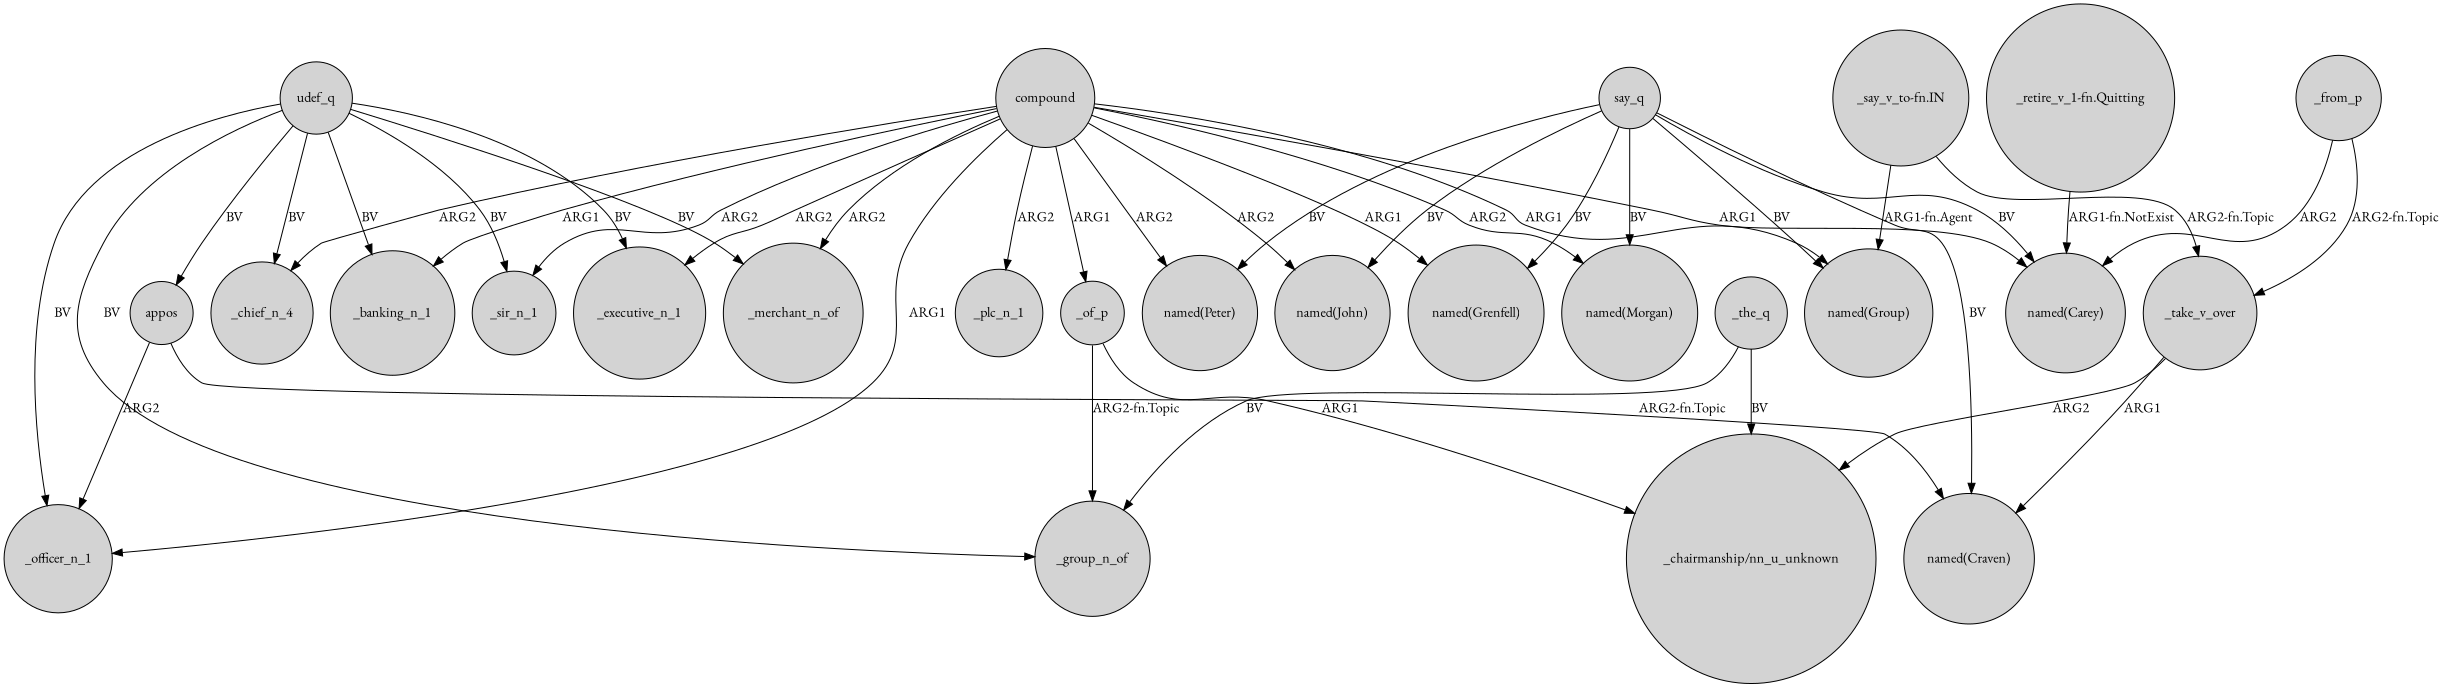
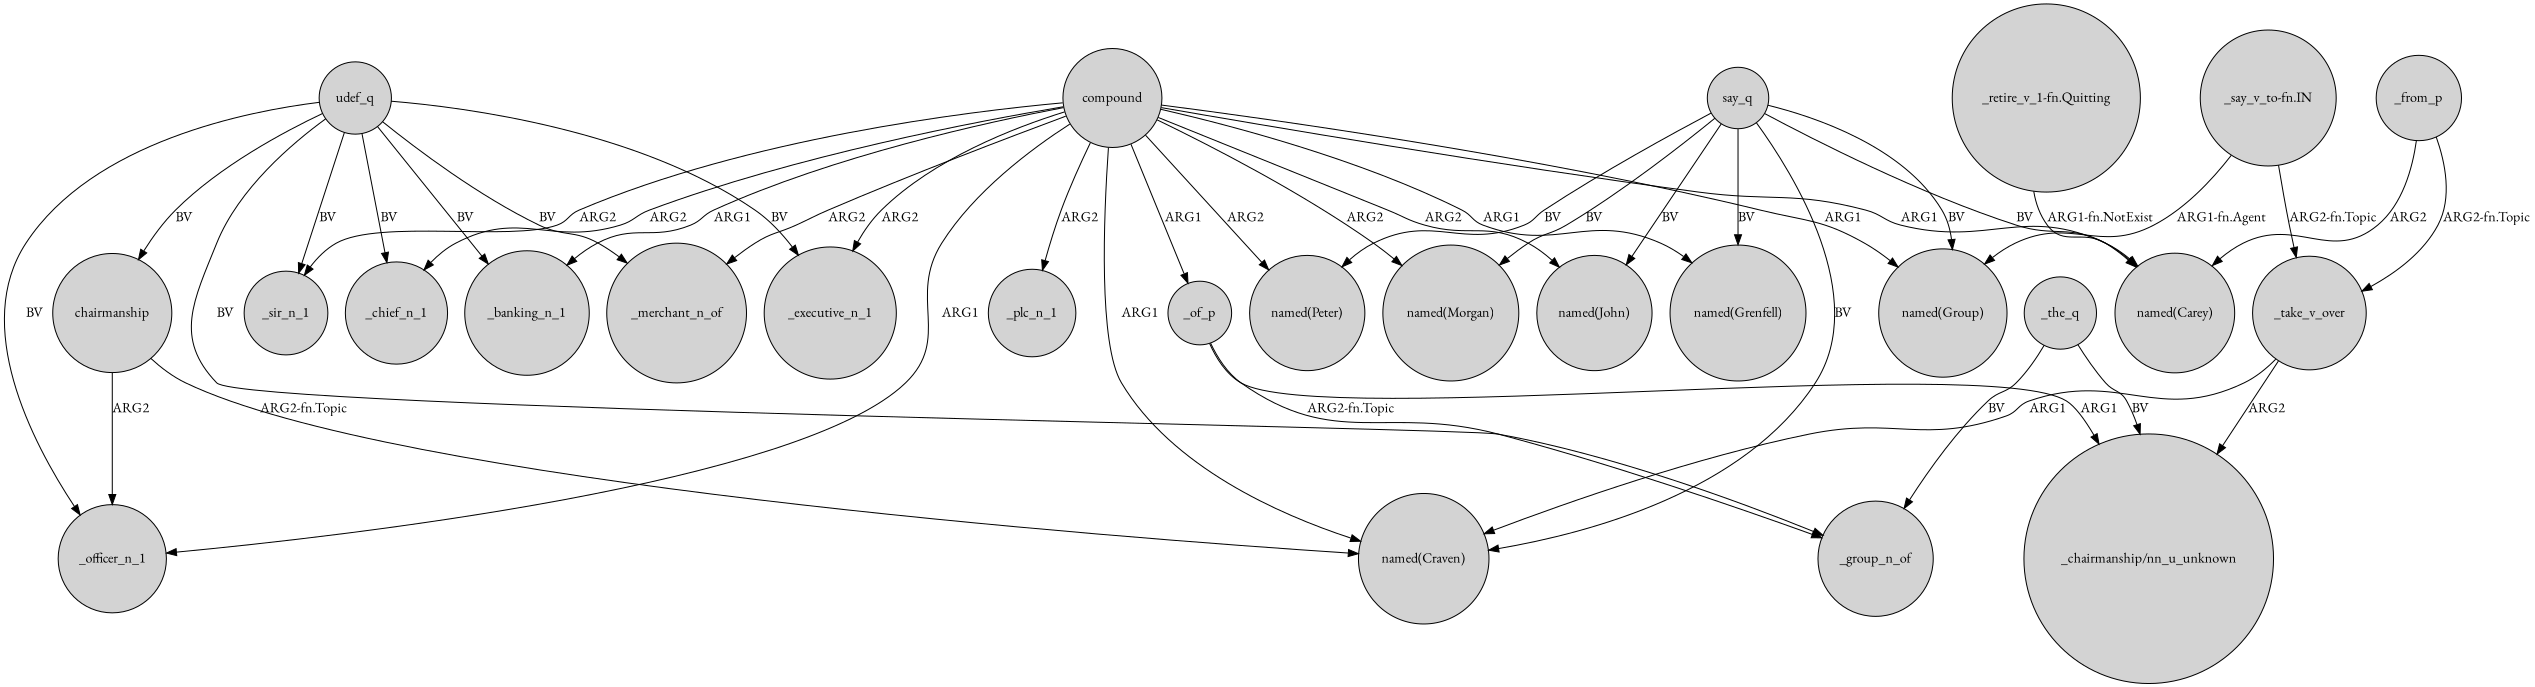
node "appos": label "appos" -> "chairmanship"
node "_chief_n_4": label "_chief_n_4" -> "_chief_n_1"
edge "compound" -> "named(Craven)": added, label "ARG1"
